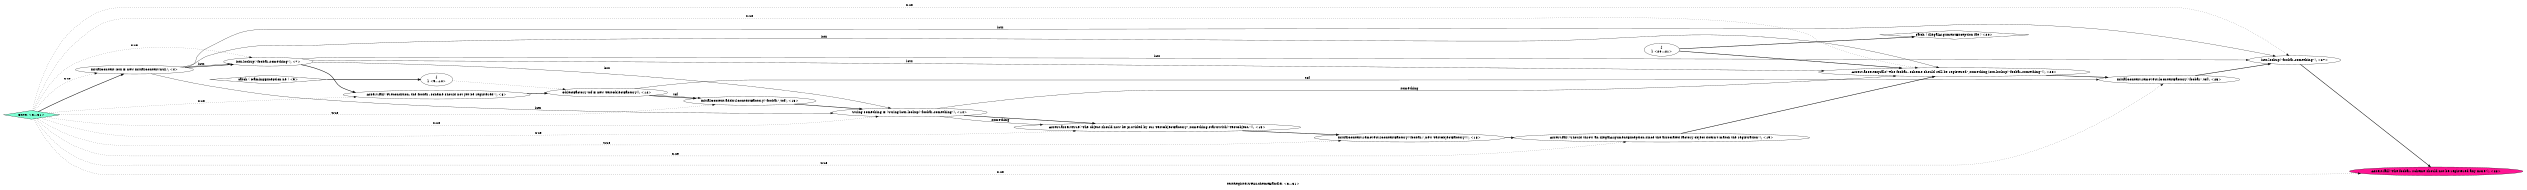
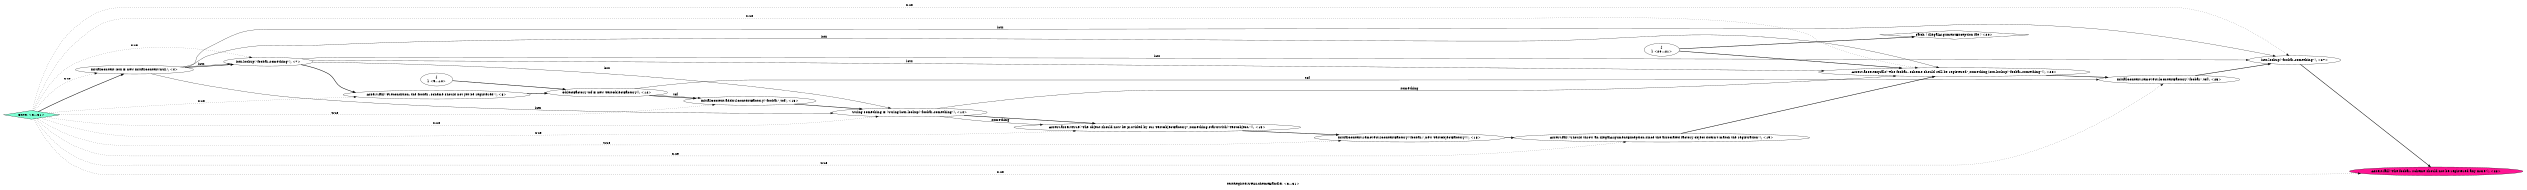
node "catch ( NamingException ne ) <9>": removed
edge "{ } <9...10>" -> "ObjectFactory tof = new TestObjectFactory(); <12>": style dotted -> bold
